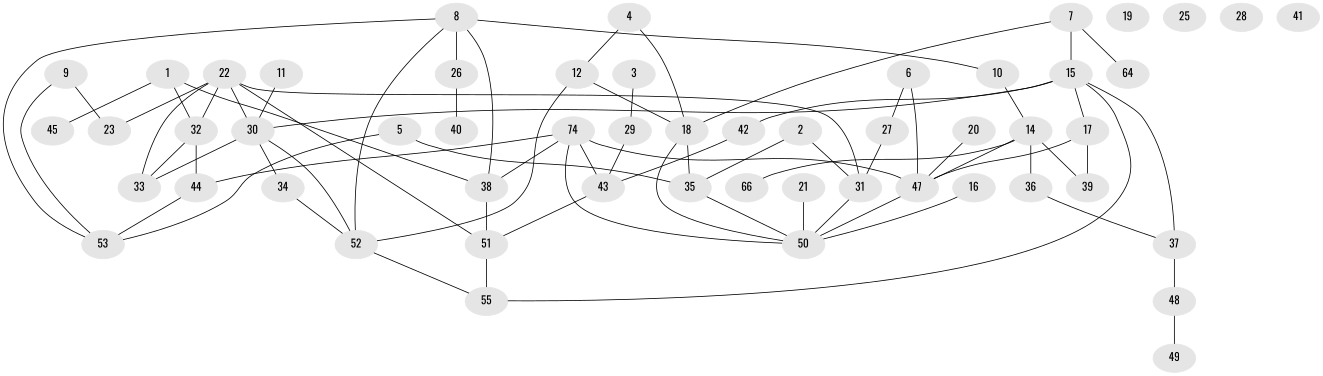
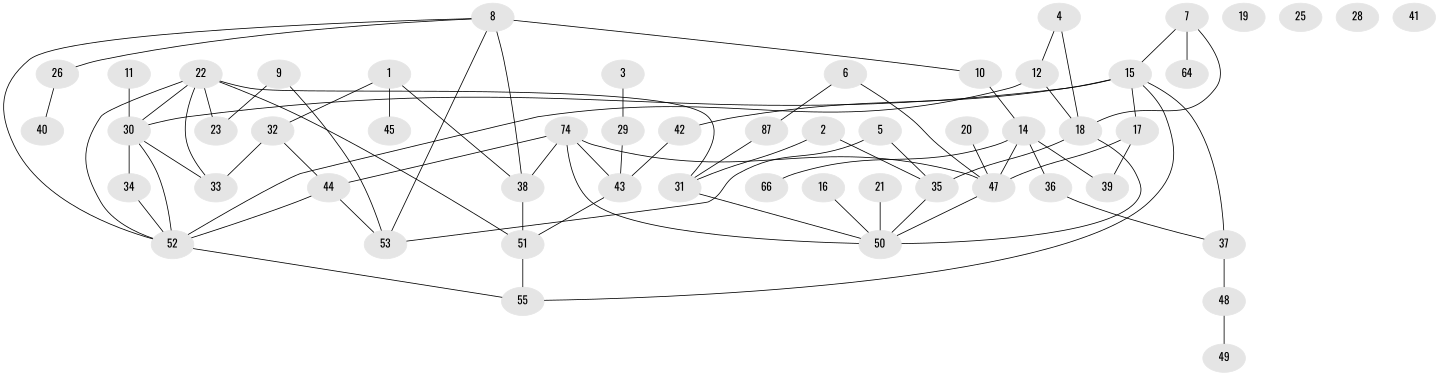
edge "22" -- "32": now "22" -- "52"
node "27": label "27" -> "87"
edge "44" -- "52": added
